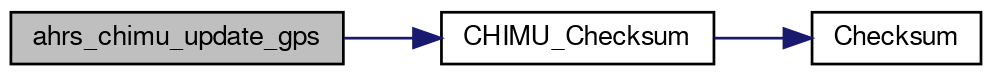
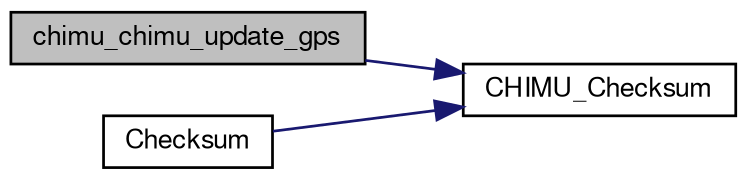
node "ahrs_chimu_update_gps": label "ahrs_chimu_update_gps" -> "chimu_chimu_update_gps"
edge "CHIMU_Checksum" -> "Checksum": reversed
